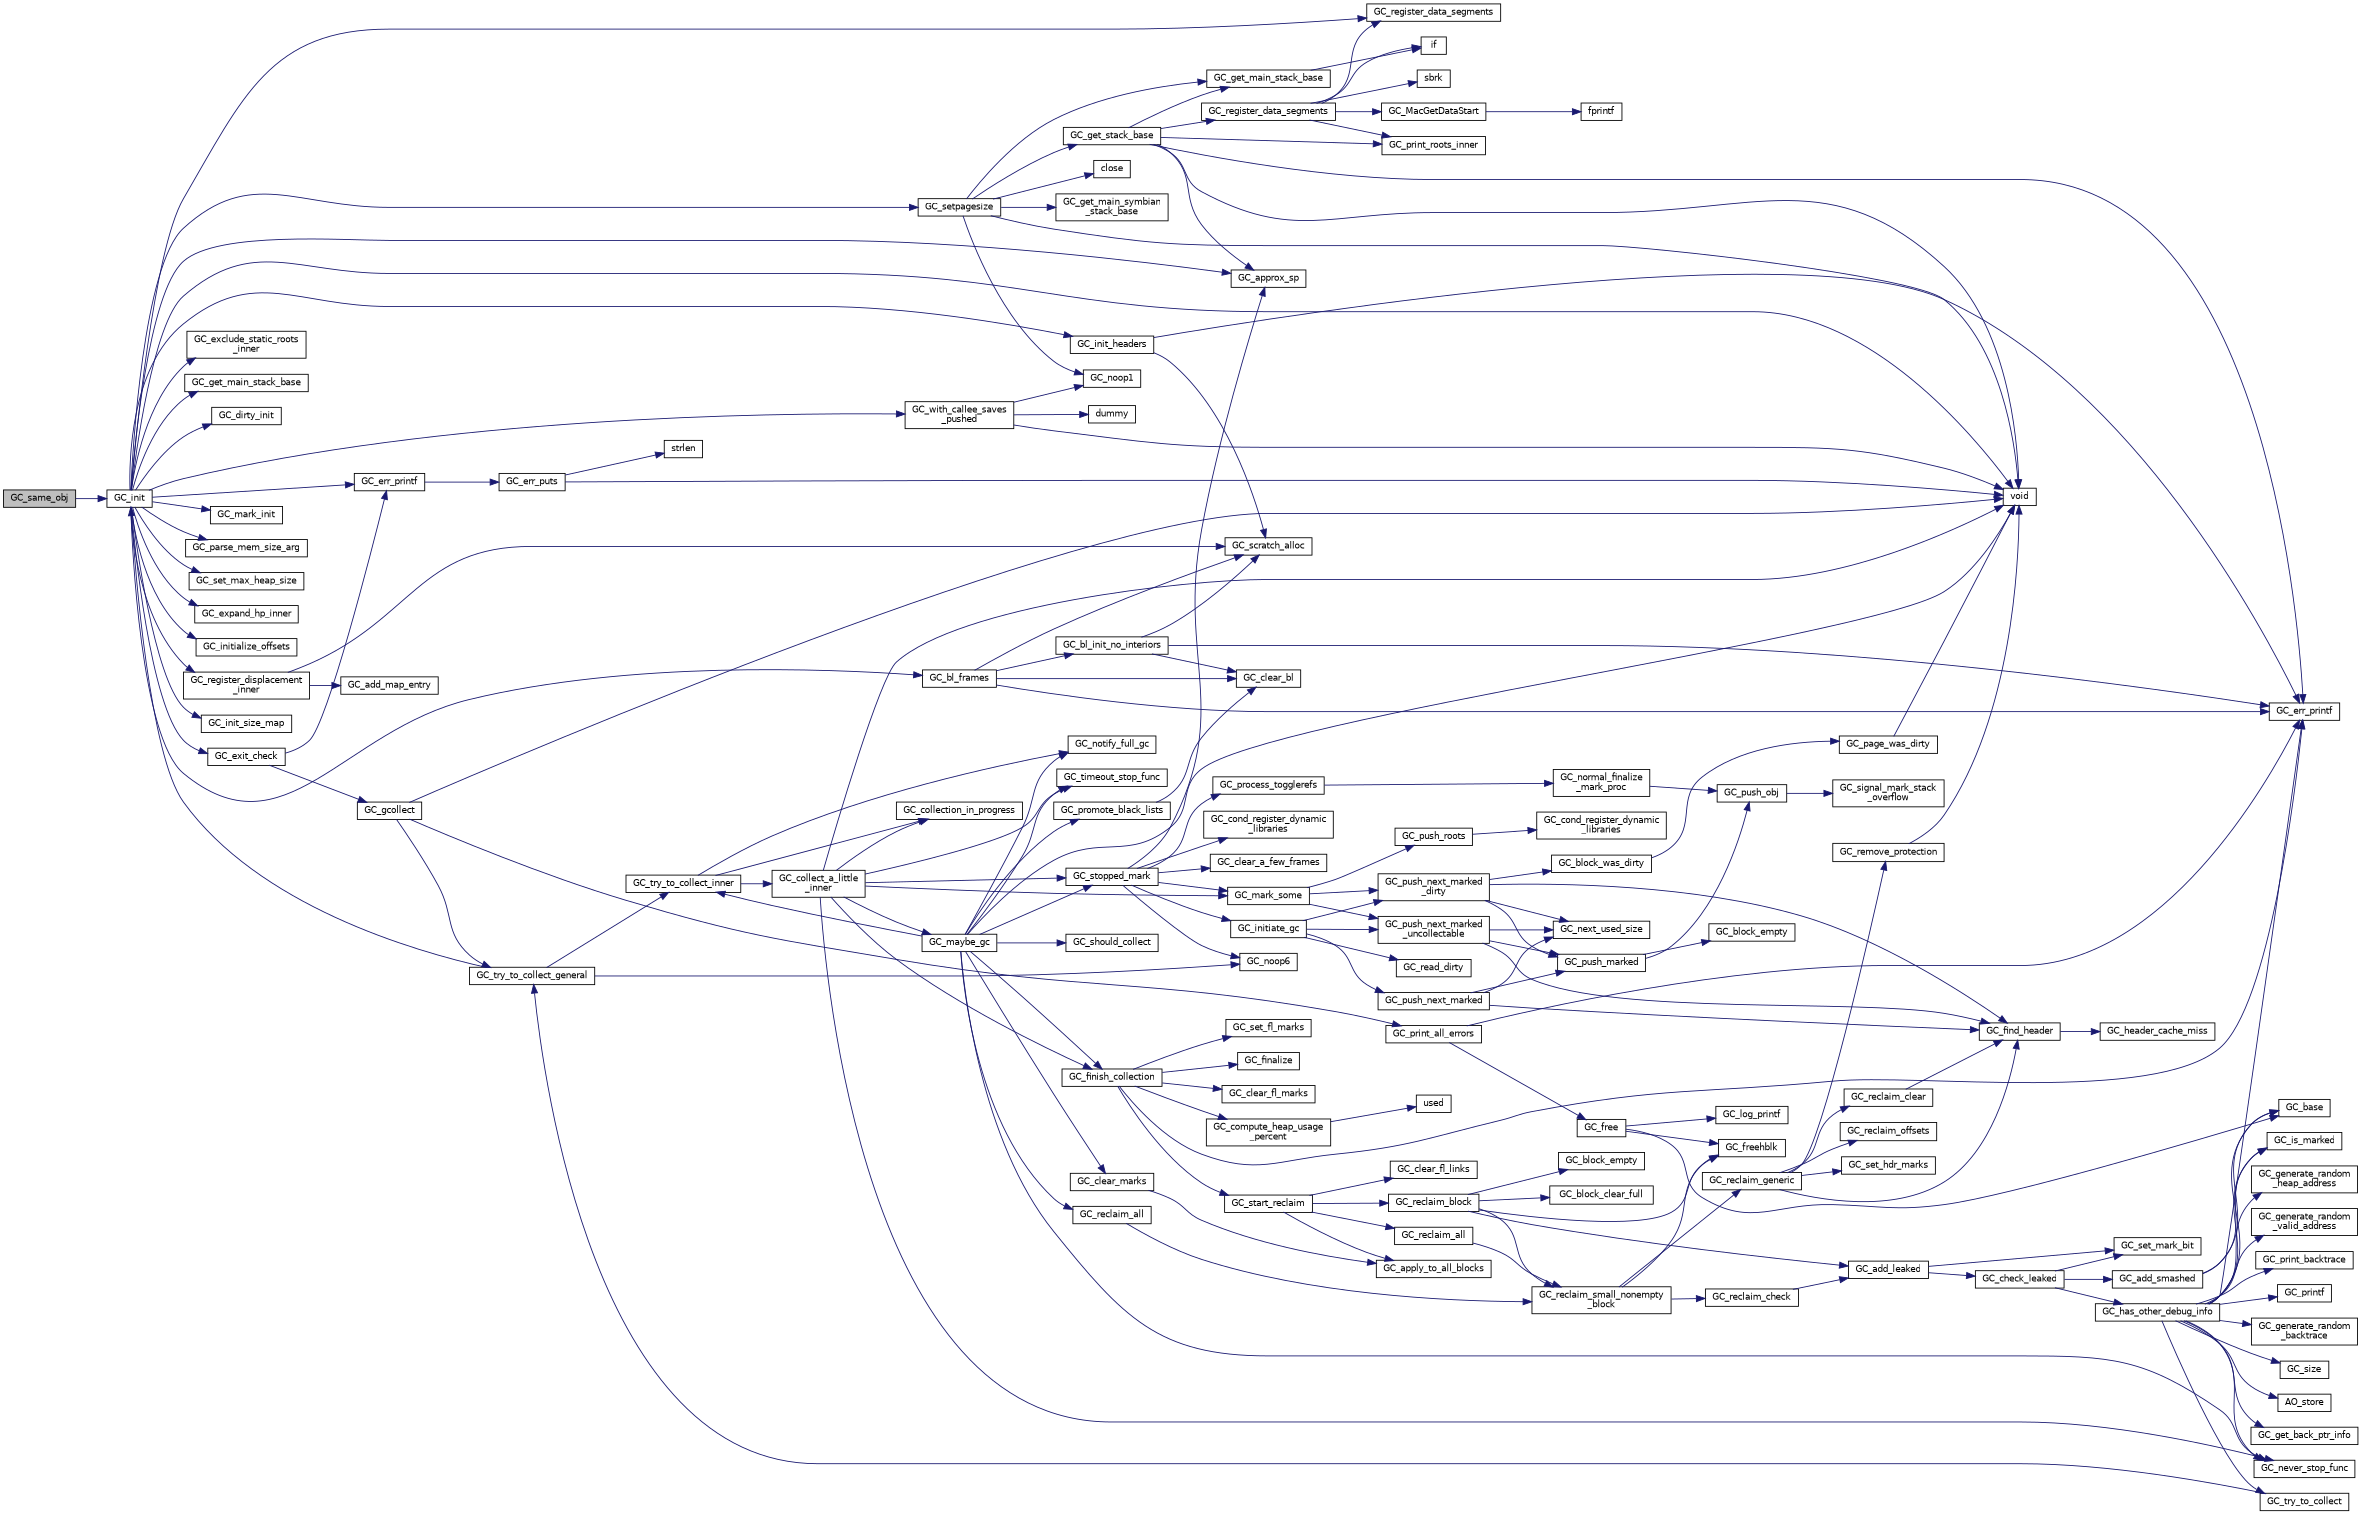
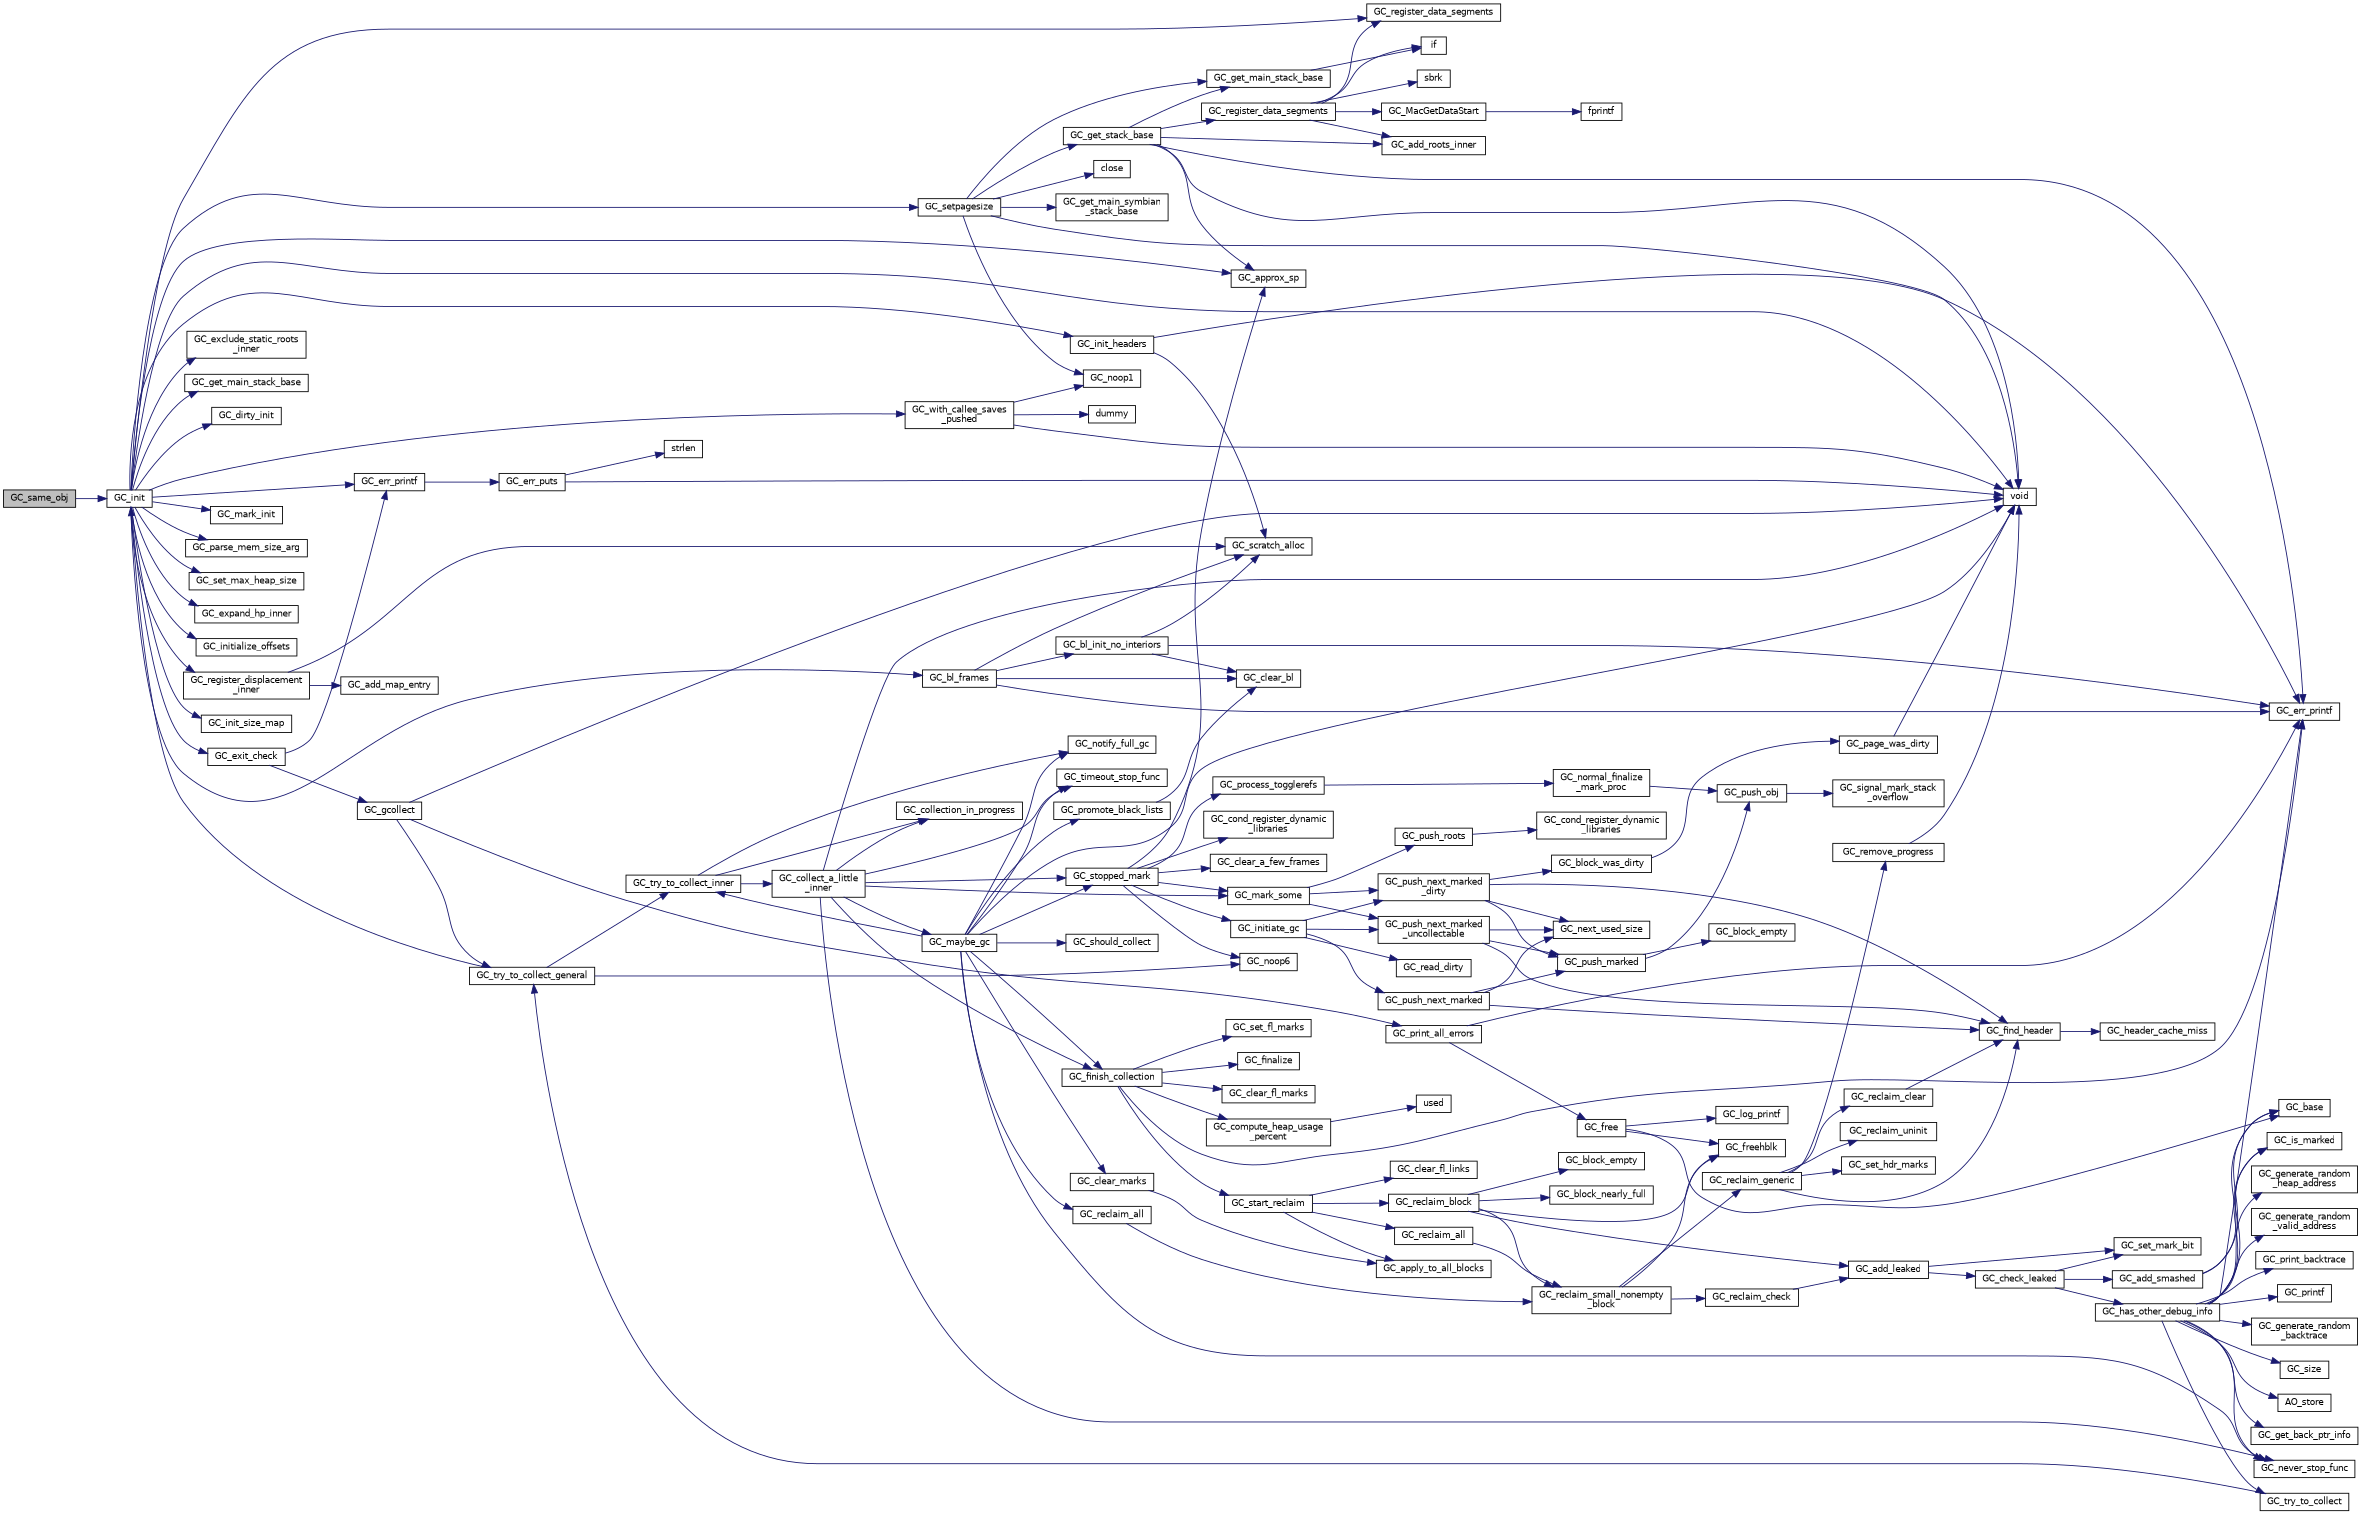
node "GC_print_roots_inner": label "GC_print_roots_inner" -> "GC_add_roots_inner"
node "GC_remove_protection": label "GC_remove_protection" -> "GC_remove_progress"
node "GC_reclaim_offsets": label "GC_reclaim_offsets" -> "GC_reclaim_uninit"
node "GC_block_clear_full": label "GC_block_clear_full" -> "GC_block_nearly_full"
